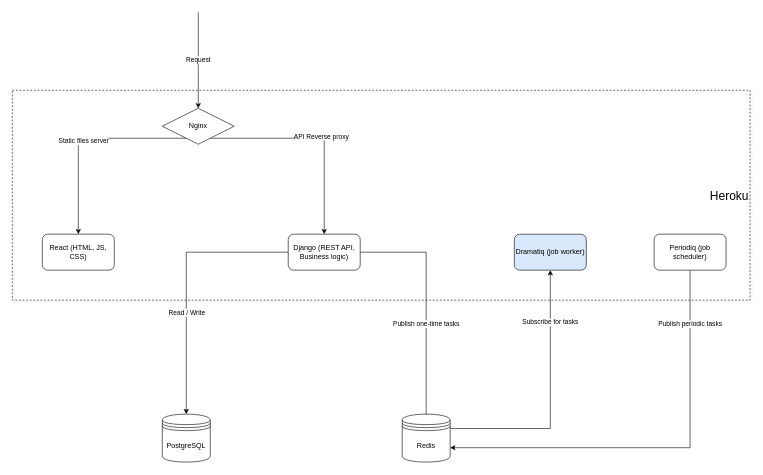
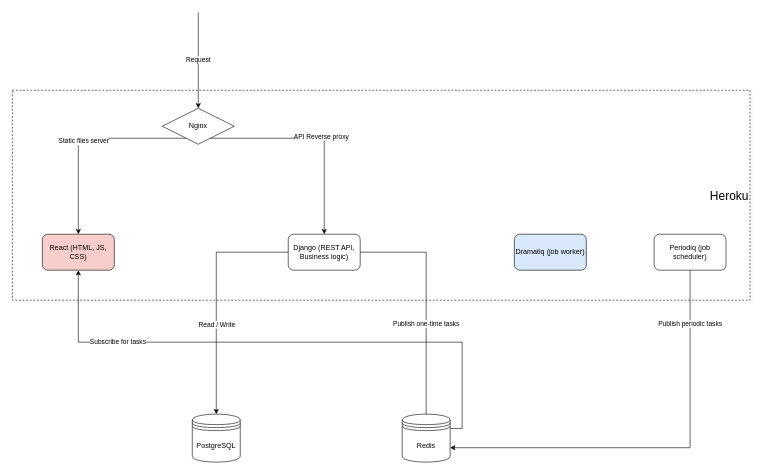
node "React (HTML, JS, CSS)": fillcolor #ffffff -> #f8cecc
edge "Redis" -> "Dramatiq (job worker)": now "Redis" -> "React (HTML, JS, CSS)"
node "PostgreSQL": moved (186, 438) -> (216, 438)
